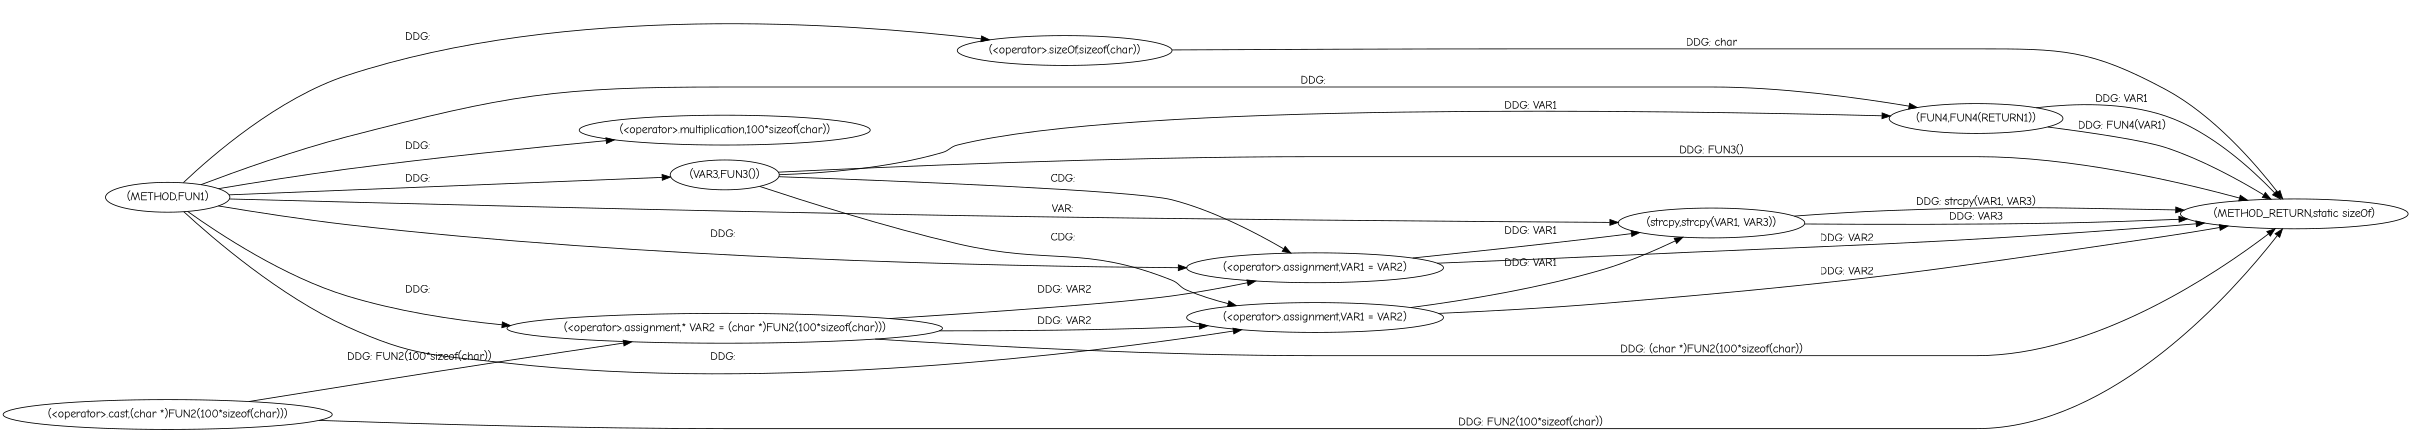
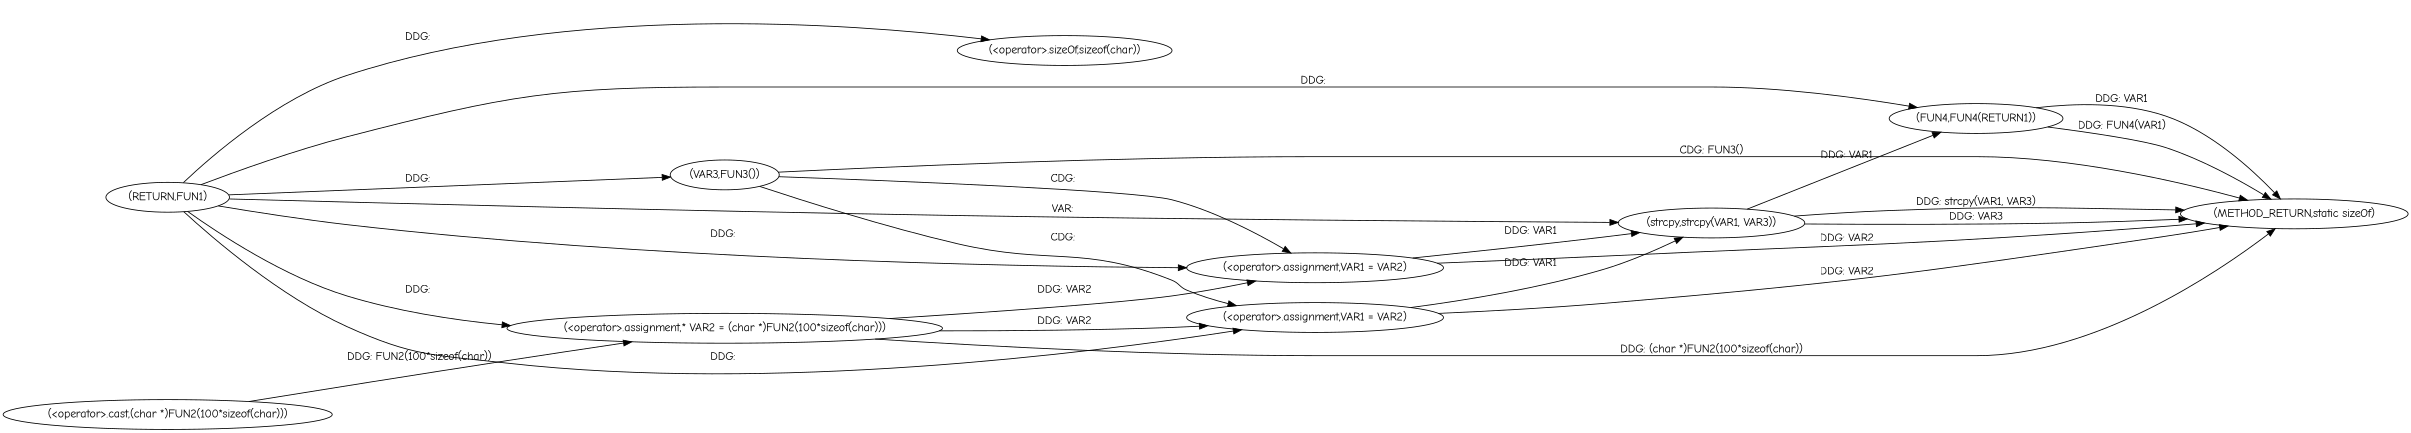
edge "(<operator>.sizeOf,sizeof(char))" -> "(METHOD_RETURN,static sizeOf)": removed, label "DDG: char"
edge "(VAR3,FUN3())" -> "(FUN4,FUN4(RETURN1))": now "(strcpy,strcpy(VAR1, VAR3))" -> "(FUN4,FUN4(RETURN1))"
node "(<operator>.multiplication,100*sizeof(char))": removed
edge "(VAR3,FUN3())" -> "(METHOD_RETURN,static sizeOf)": label "DDG: FUN3()" -> "CDG: FUN3()"
node "(METHOD,FUN1)": label "(METHOD,FUN1)" -> "(RETURN,FUN1)"
edge "(<operator>.cast,(char *)FUN2(100*sizeof(char)))" -> "(METHOD_RETURN,static sizeOf)": removed, label "DDG: FUN2(100*sizeof(char))"
